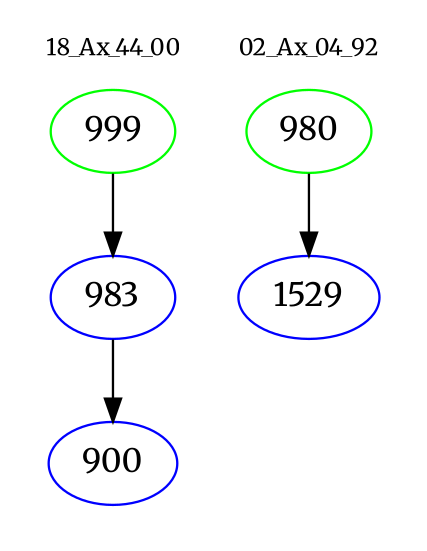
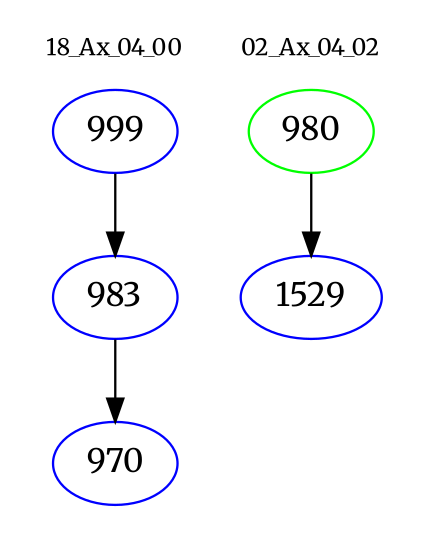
cluster "18_Ax_44_00": label "18_Ax_44_00" -> "18_Ax_04_00"
cluster "02_Ax_04_92": label "02_Ax_04_92" -> "02_Ax_04_02"
node "999": color green -> blue
node "900": label "900" -> "970"
